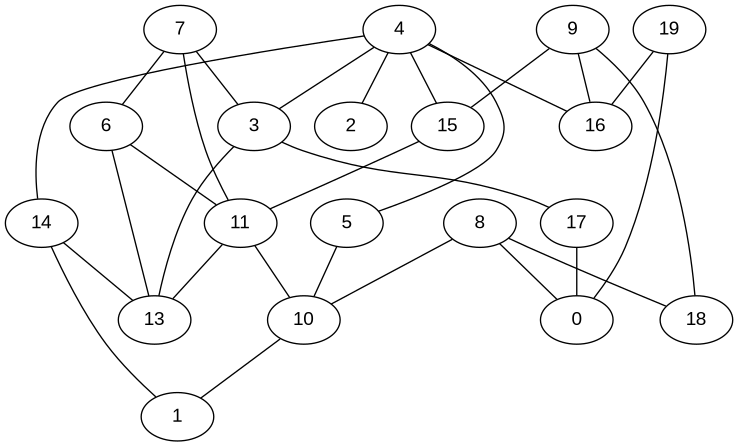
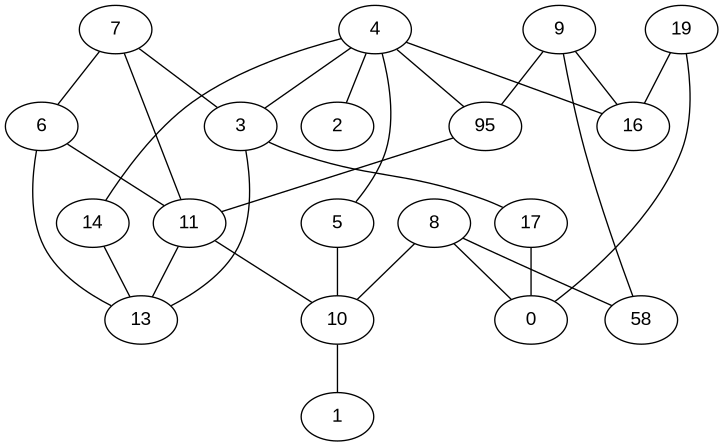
node "15": label "15" -> "95"
node "18": label "18" -> "58"
edge "14" -- "1": removed
